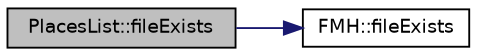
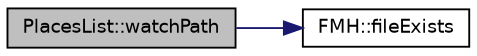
node "PlacesList::fileExists": label "PlacesList::fileExists" -> "PlacesList::watchPath"
